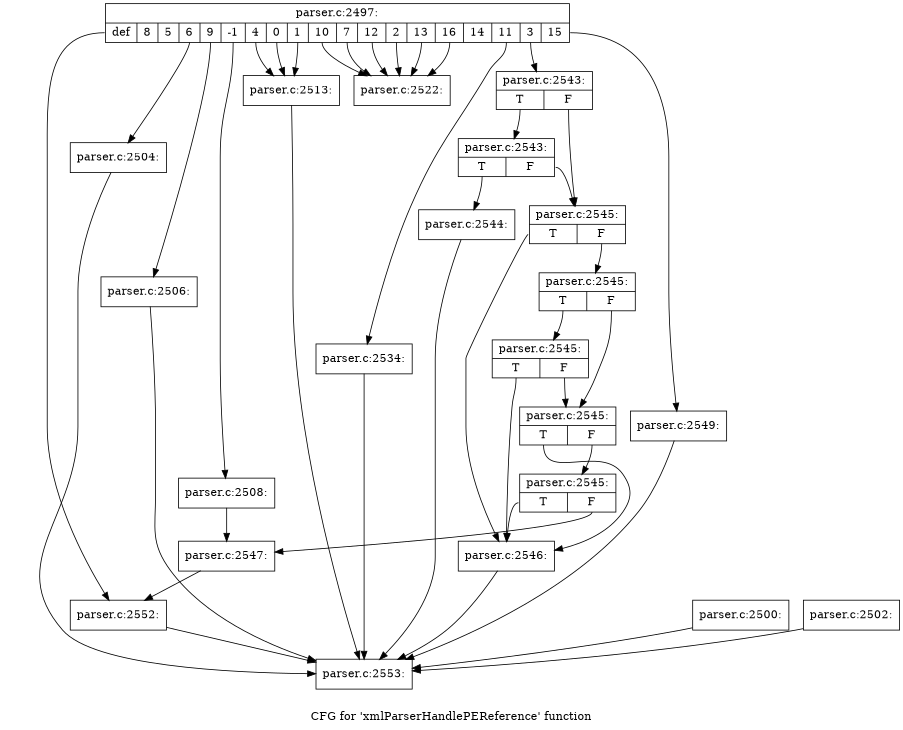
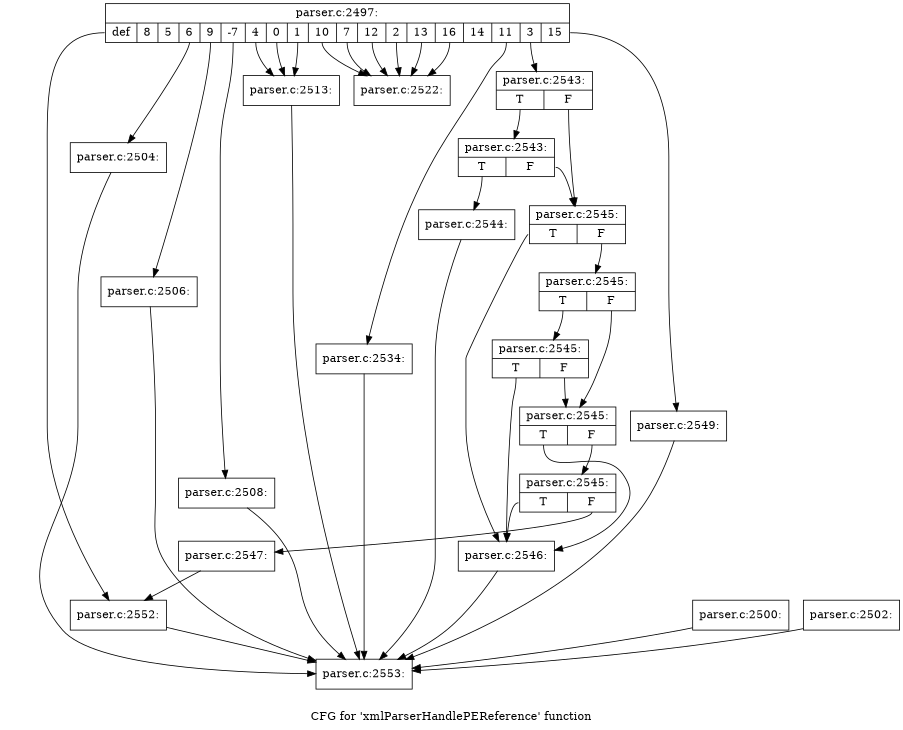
node "parser.c:2497:": text "-1" -> "-7"
edge "parser.c:2508:" -> "parser.c:2547:": now "parser.c:2508:" -> "parser.c:2553:"
